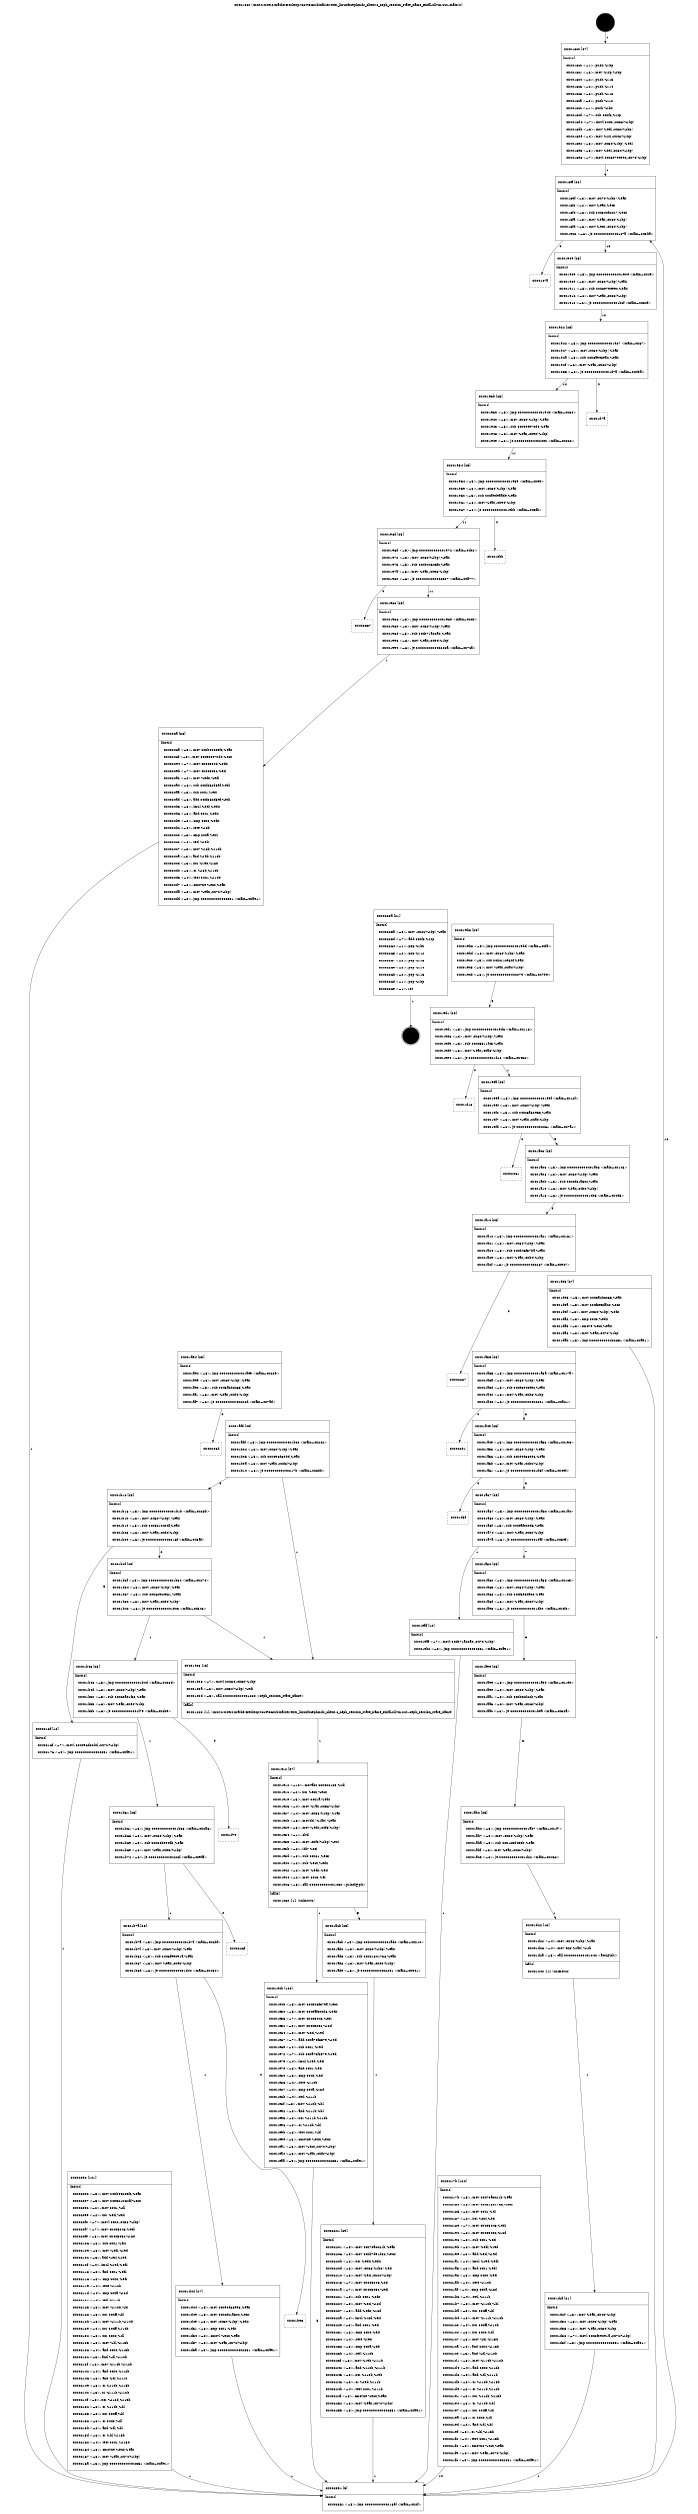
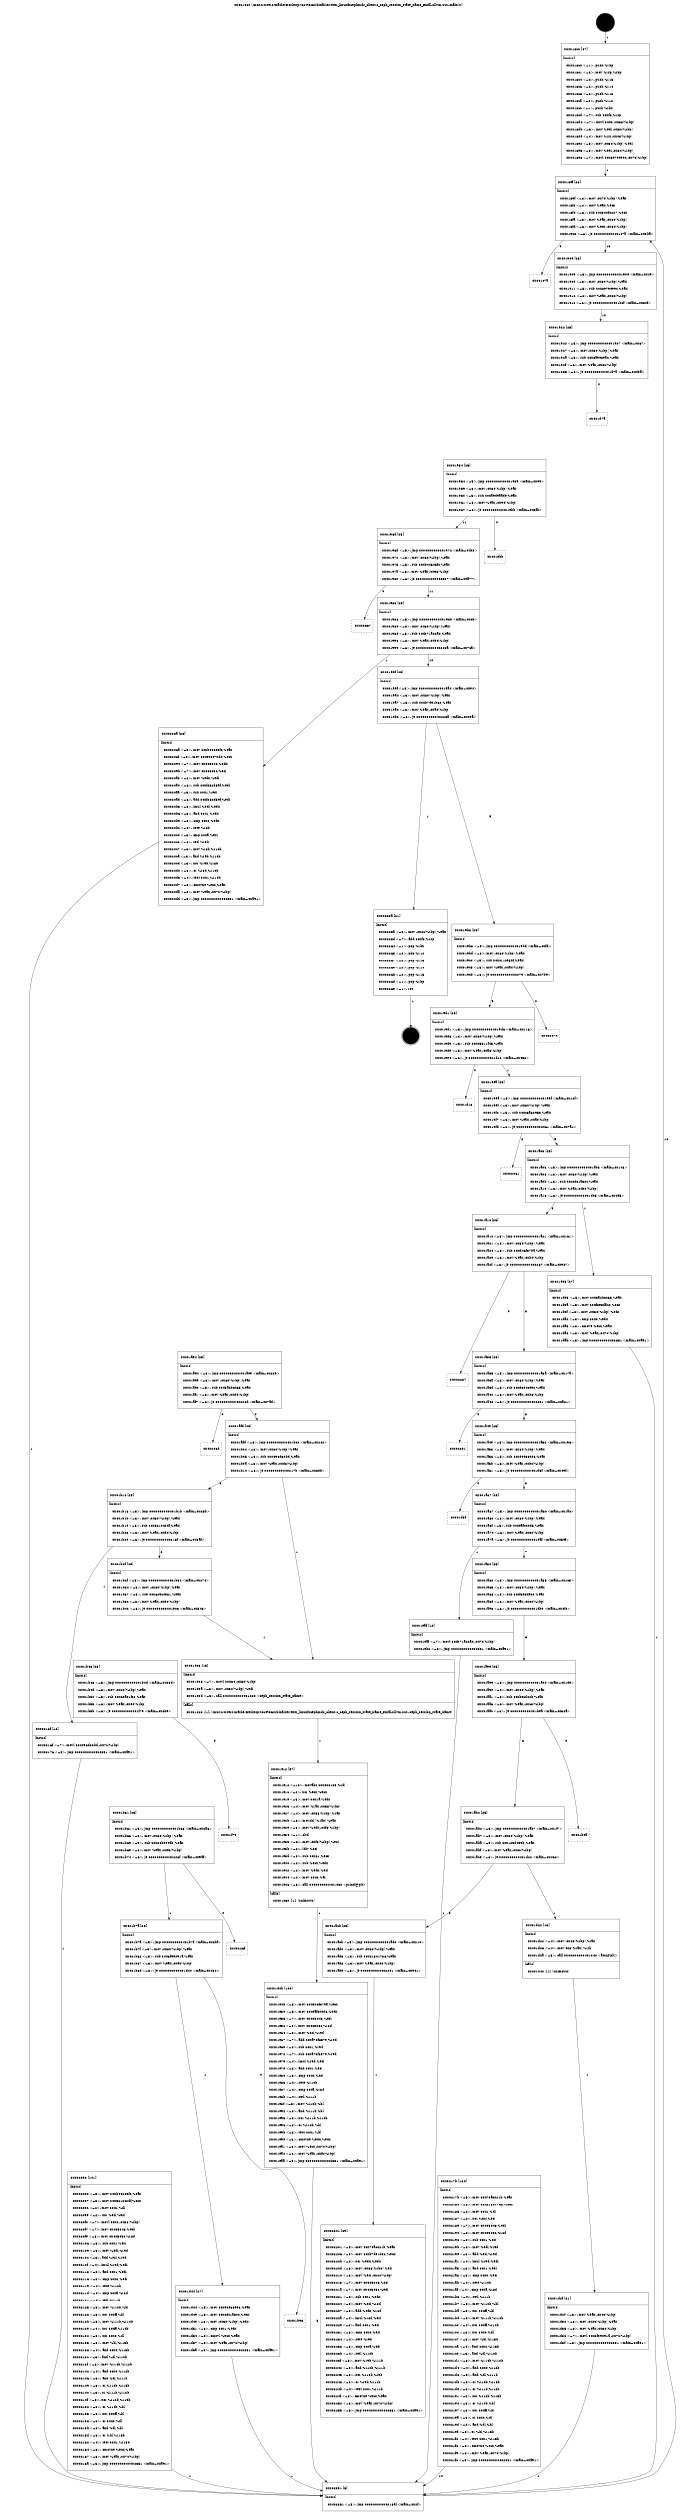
node "0x40193b [25]": removed
node "0x40199f [25]": added
node "0x402079": added
edge "0x401a03 [25]" -> "0x401d95 [27]": added, label "1"
edge "0x401a1c [25]" -> "0x401a35 [25]": added, label "8"
edge "0x401ae4 [25]" -> "0x401afd [25]": added, label "4"
edge "0x401b16 [25]" -> "0x40216f [12]": label " 5" -> " 1"
edge "0x401b2f [25]" -> "0x401b48 [25]": removed, label "1"
edge "0x401b48 [25]" -> "0x401b61 [25]": removed, label "1"
node "0x401bea": added
edge "0x401e12 [57]" -> "0x401acb [25]": now "0x401ab2 [25]" -> "0x401acb [25]"
edge "0x402201 [89]" -> "0x402351 [5]": removed, label "1"
